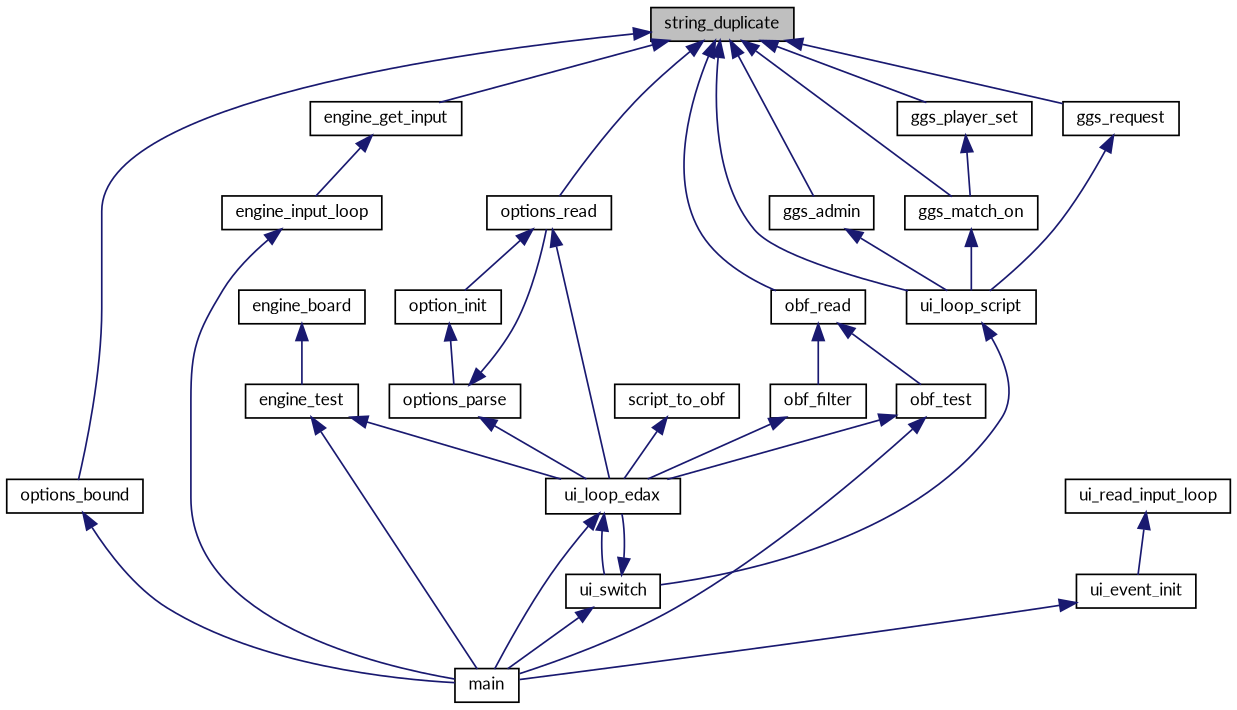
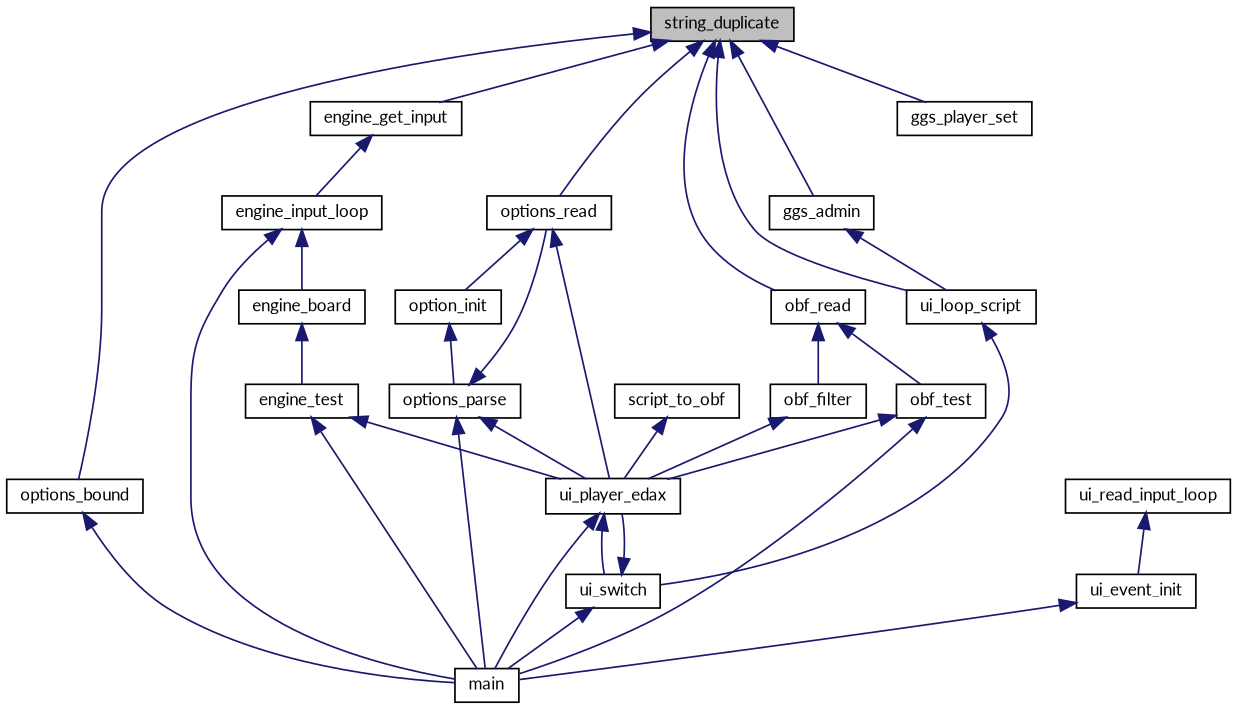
node "ggs_request": removed
node "ggs_match_on": removed
edge "engine_board" -> "engine_input_loop": added
node "ui_loop_edax": label "ui_loop_edax" -> "ui_player_edax"
edge "main" -> "options_parse": added
